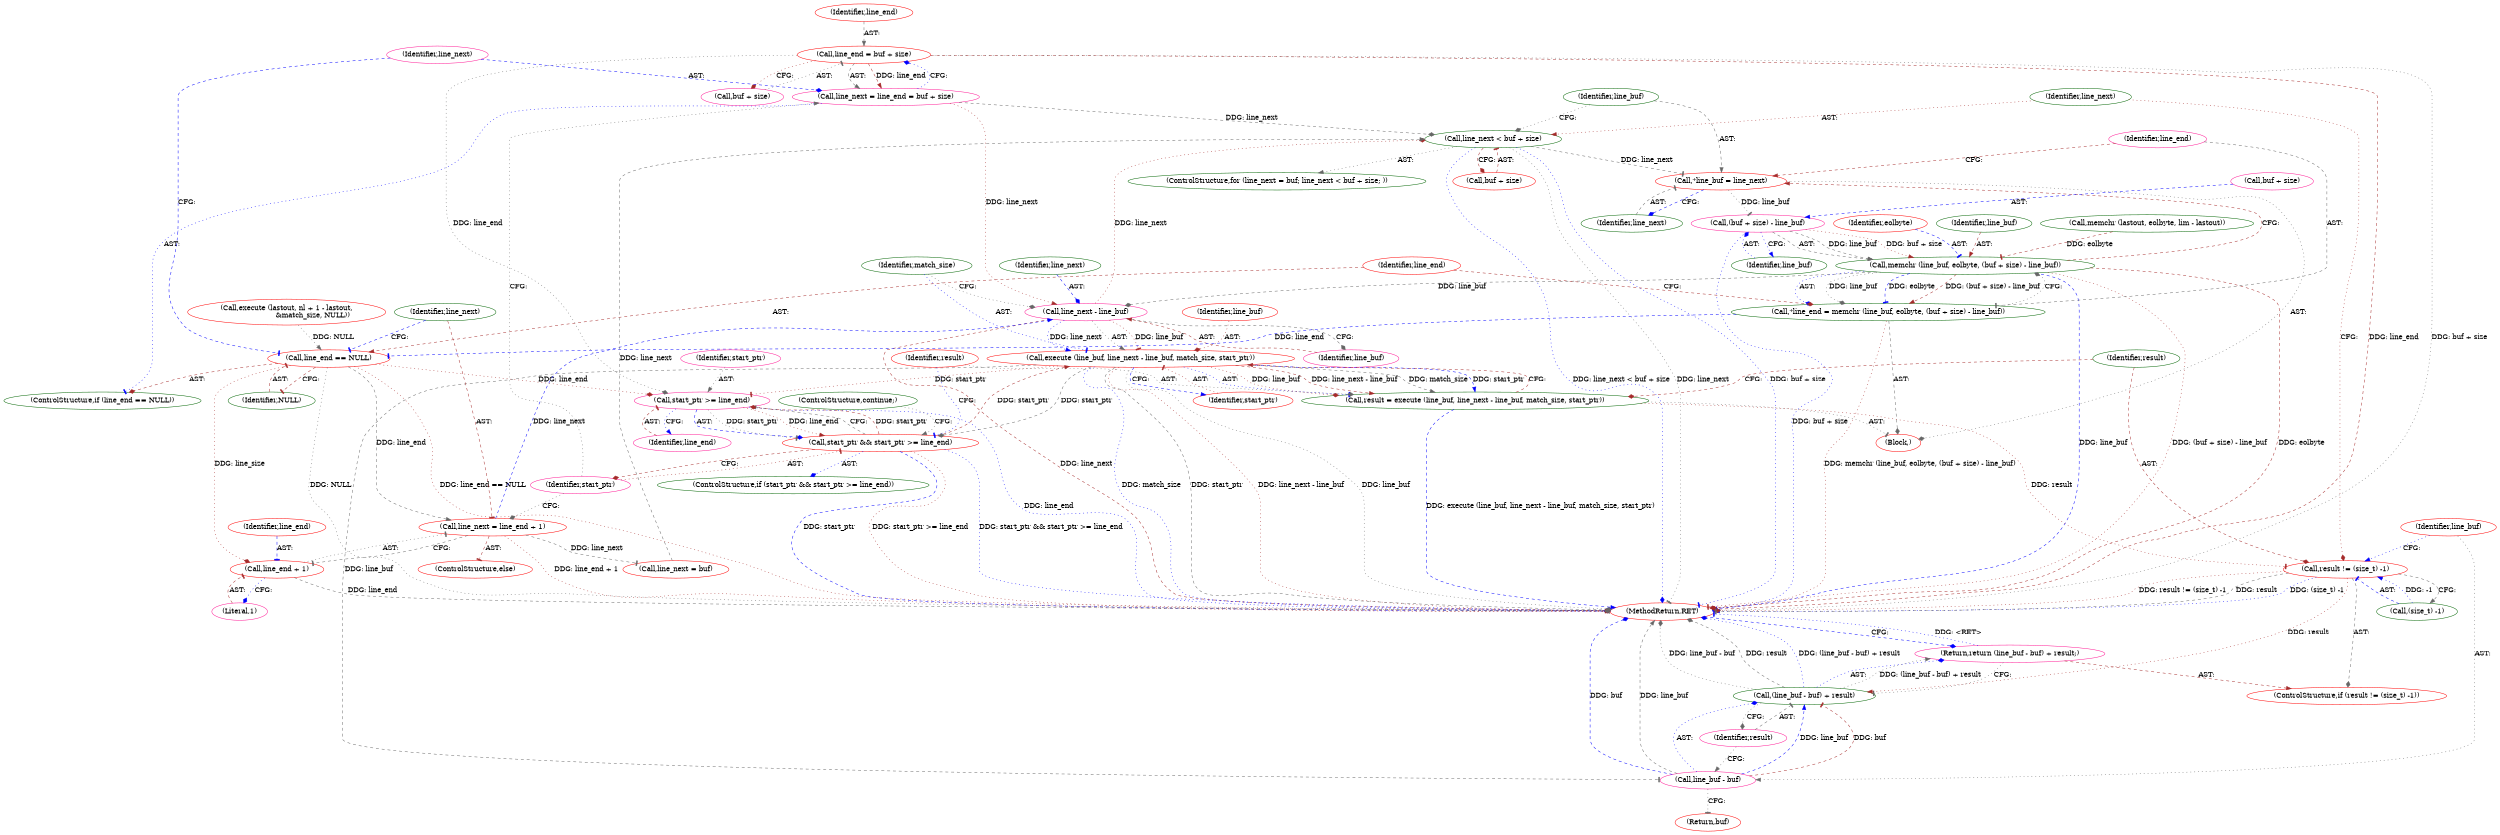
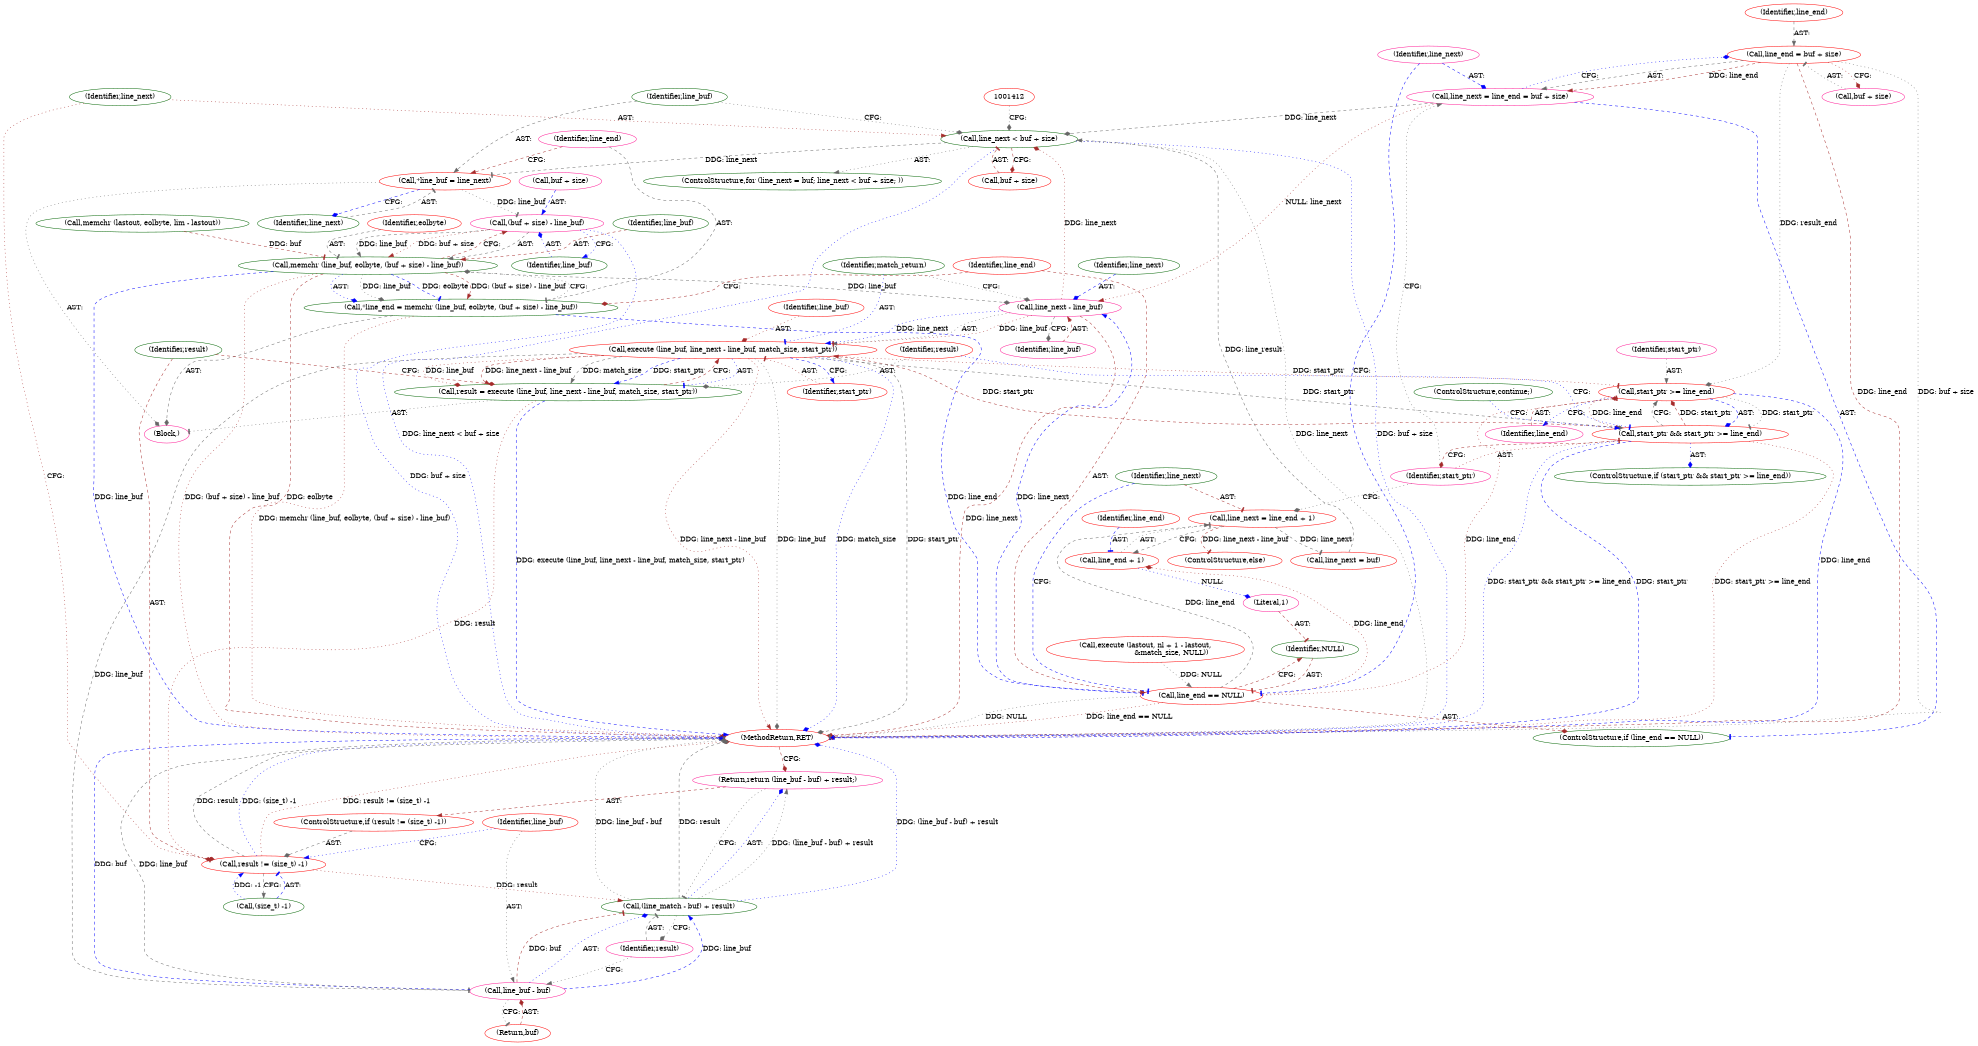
node "1001412": added
edge "(Call,line_next = line_end = buf + size)" -> "(ControlStructure,if (line_end == NULL))": style dotted -> dashed
edge "(Call,memchr (line_buf, eolbyte, (buf + size) - line_buf))" -> "(Call,*line_buf = line_next)": now "(Call,memchr (line_buf, eolbyte, (buf + size) - line_buf))" -> "(Call,(buf + size) - line_buf)"
edge "(Call,line_next = line_end = buf + size)" -> "(Call,line_next - line_buf)": label "DDG: line_next" -> "NULL: line_next"
edge "(Call,line_end = buf + size)" -> "(Call,start_ptr >= line_end)": label "DDG: line_end" -> "DDG: result_end"
edge "(Identifier,eolbyte)" -> "(Call,memchr (line_buf, eolbyte, (buf + size) - line_buf))": color blue -> gray40
edge "(Call,memchr (lastout, eolbyte, lim - lastout))" -> "(Call,memchr (line_buf, eolbyte, (buf + size) - line_buf))": label "DDG: eolbyte" -> "DDG: buf"
node "(Identifier,match_size)": label "(Identifier,match_size)" -> "(Identifier,match_return)"
edge "(Call,line_next = line_end + 1)" -> "(Call,line_next - line_buf)": now "(Call,line_end == NULL)" -> "(Call,line_next - line_buf)"
edge "(Call,line_next = buf)" -> "(Call,line_next < buf + size)": label "DDG: line_next" -> "DDG: line_result"
edge "(Call,line_end == NULL)" -> "(Identifier,NULL)": arrowhead tee -> normal
node "(Call,start_ptr >= line_end)": color deeppink -> red
edge "(ControlStructure,continue;)" -> "(Call,start_ptr && start_ptr >= line_end)": color gray40 -> blue
node "(Block,)": color red -> deeppink
edge "(Call,line_end == NULL)" -> "(Call,line_end + 1)": label "DDG: line_size" -> "DDG: line_end"
edge "(Call,line_next = line_end + 1)" -> "(ControlStructure,else)": label "AST: " -> "DDG: line_next - line_buf"
edge "(Call,line_next = line_end + 1)" -> "(Call,line_end + 1)": arrowhead tee -> normal
edge "(Call,start_ptr >= line_end)" -> "(MethodReturn,RET)": style dotted -> dashed
edge "(Literal,1)" -> "(Call,line_end + 1)": now "(Literal,1)" -> "(Identifier,NULL)"
edge "(Call,line_end + 1)" -> "(Literal,1)": label "CFG: " -> "NULL: "
edge "(Call,line_next = line_end + 1)" -> "(MethodReturn,RET)": removed, label "DDG: line_end + 1"
edge "(Call,line_end + 1)" -> "(MethodReturn,RET)": removed, label "DDG: line_end"
edge "(Return,return (line_buf - buf) + result;)" -> "(MethodReturn,RET)": removed, label "DDG: <RET>"
edge "(Call,result != (size_t) -1)" -> "(ControlStructure,if (result != (size_t) -1))": reversed
edge "(MethodReturn,RET)" -> "(Return,return (line_buf - buf) + result;)": color blue -> brown
node "(Call,(line_buf - buf) + result)": label "(Call,(line_buf - buf) + result)" -> "(Call,(line_match - buf) + result)"
edge "(Return,buf)" -> "(Call,line_buf - buf)": added, label "AST:"
